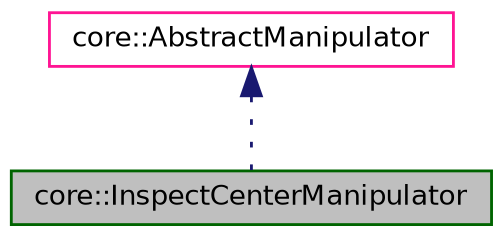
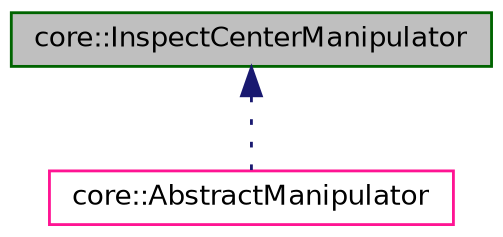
edge "core::InspectCenterManipulator" -> "core::AbstractManipulator": reversed
